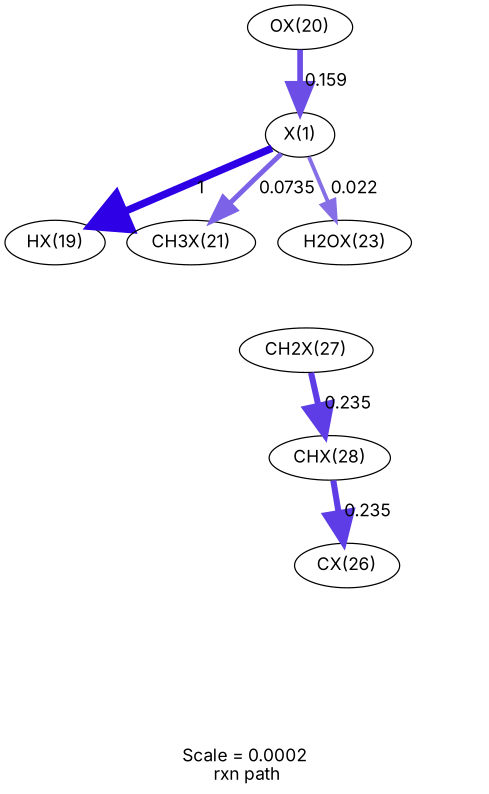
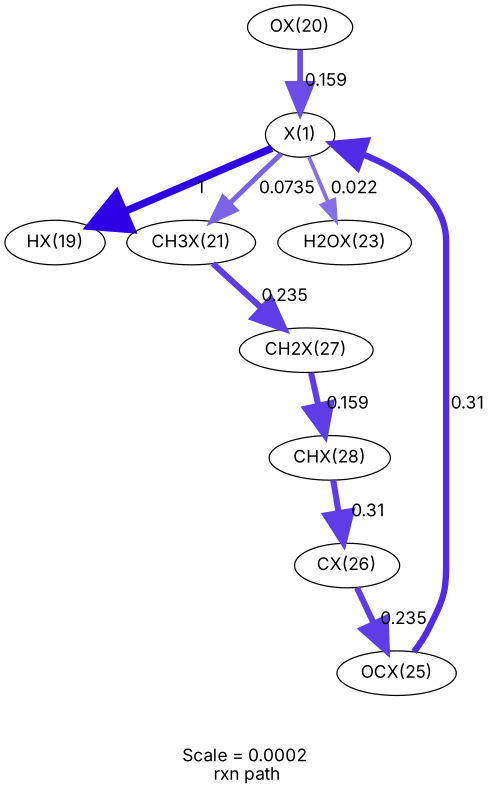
edge "CH3X(21)" -> "CH2X(27)": added, label "0.235"
edge "CH2X(27)" -> "CHX(28)": label " 0.235" -> " 0.159"
edge "CHX(28)" -> "CX(26)": label " 0.235" -> " 0.31"
node "OCX(25)": added
